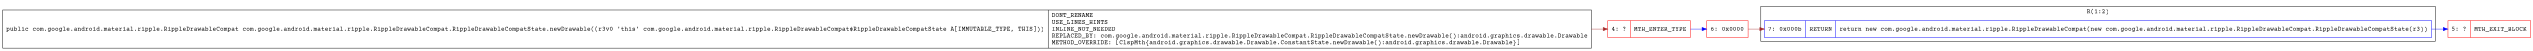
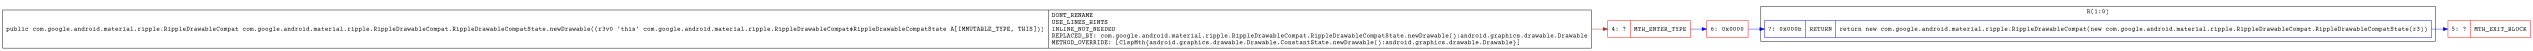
cluster "R(1:2)": label "R(1:2)" -> "R(1:0)"
edge "6: 0x0000" -> "7: 0x000b": color brown -> blue
